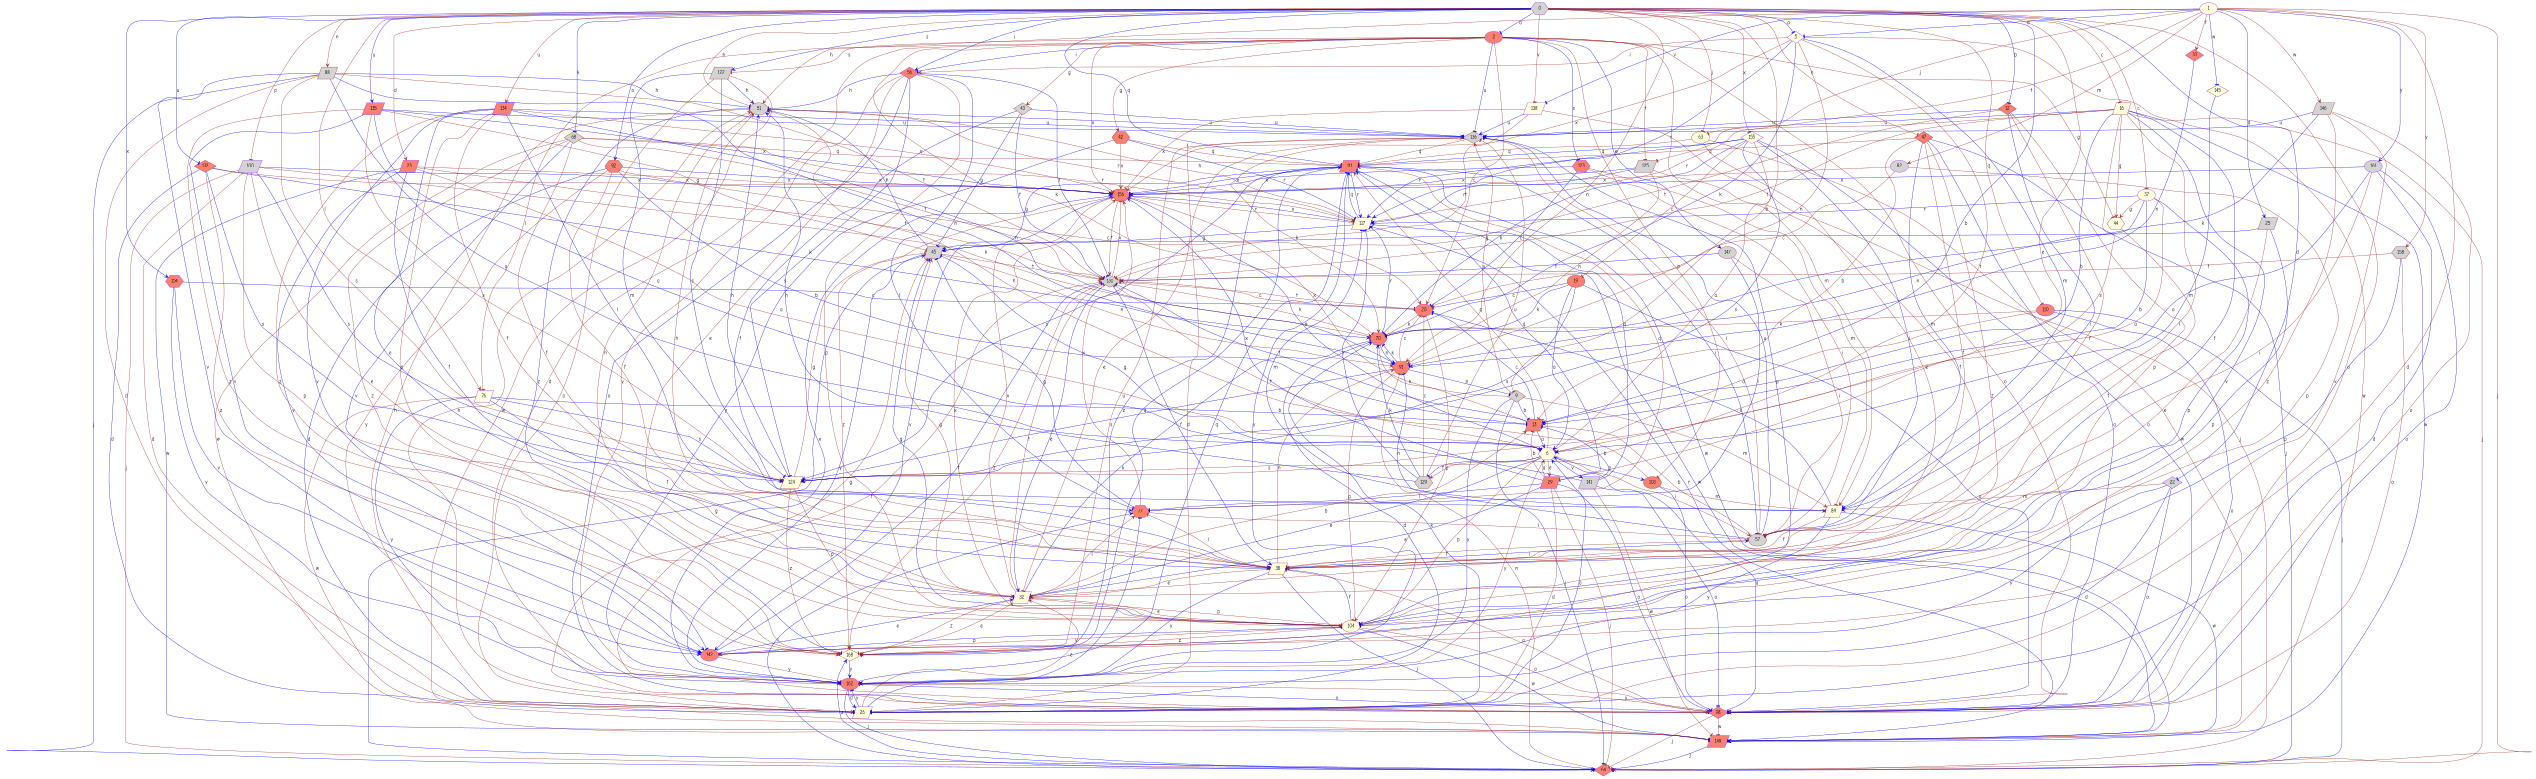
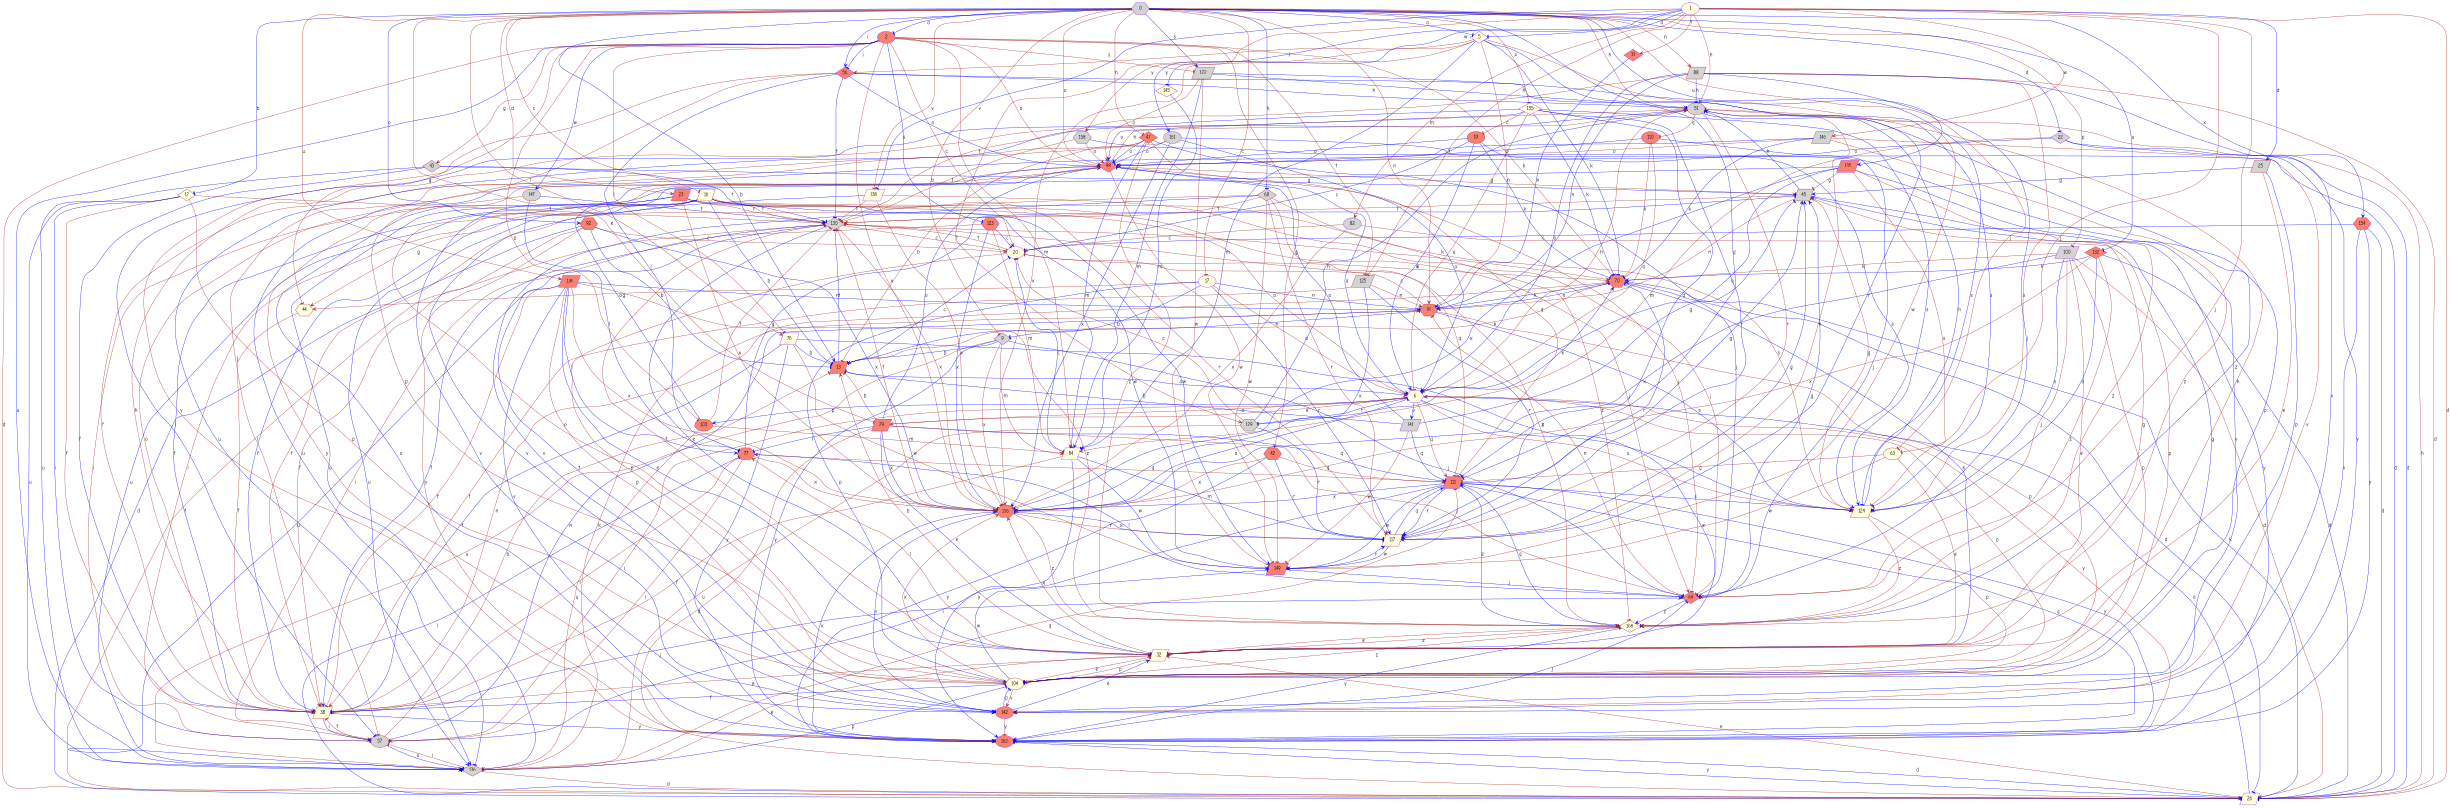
edge "0" -> "110": now "51" -> "110"
node "12": fillcolor salmon -> lightyellow
node "37": label "37" -> "17"
node "20": fillcolor salmon -> lightyellow
edge "168" -> "136": now "103" -> "136"
edge "56" -> "32": removed, label "e"
node "9": color brown -> purple
edge "154" -> "26": added, label "d"
